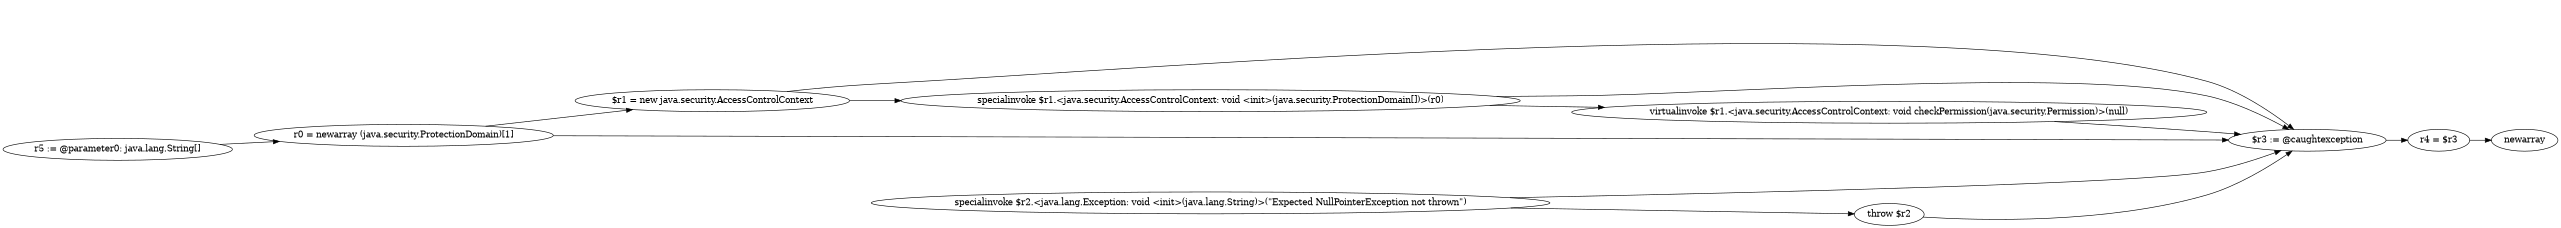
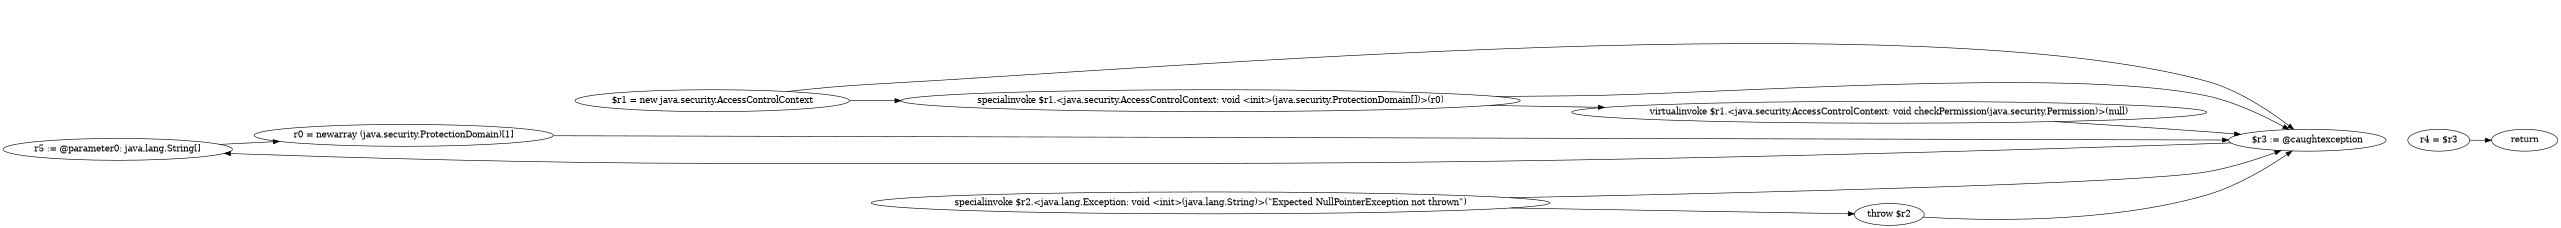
edge "r0 = newarray (java.security.ProtectionDomain)[1]" -> "$r1 = new java.security.AccessControlContext": removed
edge "$r3 := @caughtexception" -> "r4 = $r3": now "$r3 := @caughtexception" -> "r5 := @parameter0: java.lang.String[]"
node "newarray": label "newarray" -> "return"
